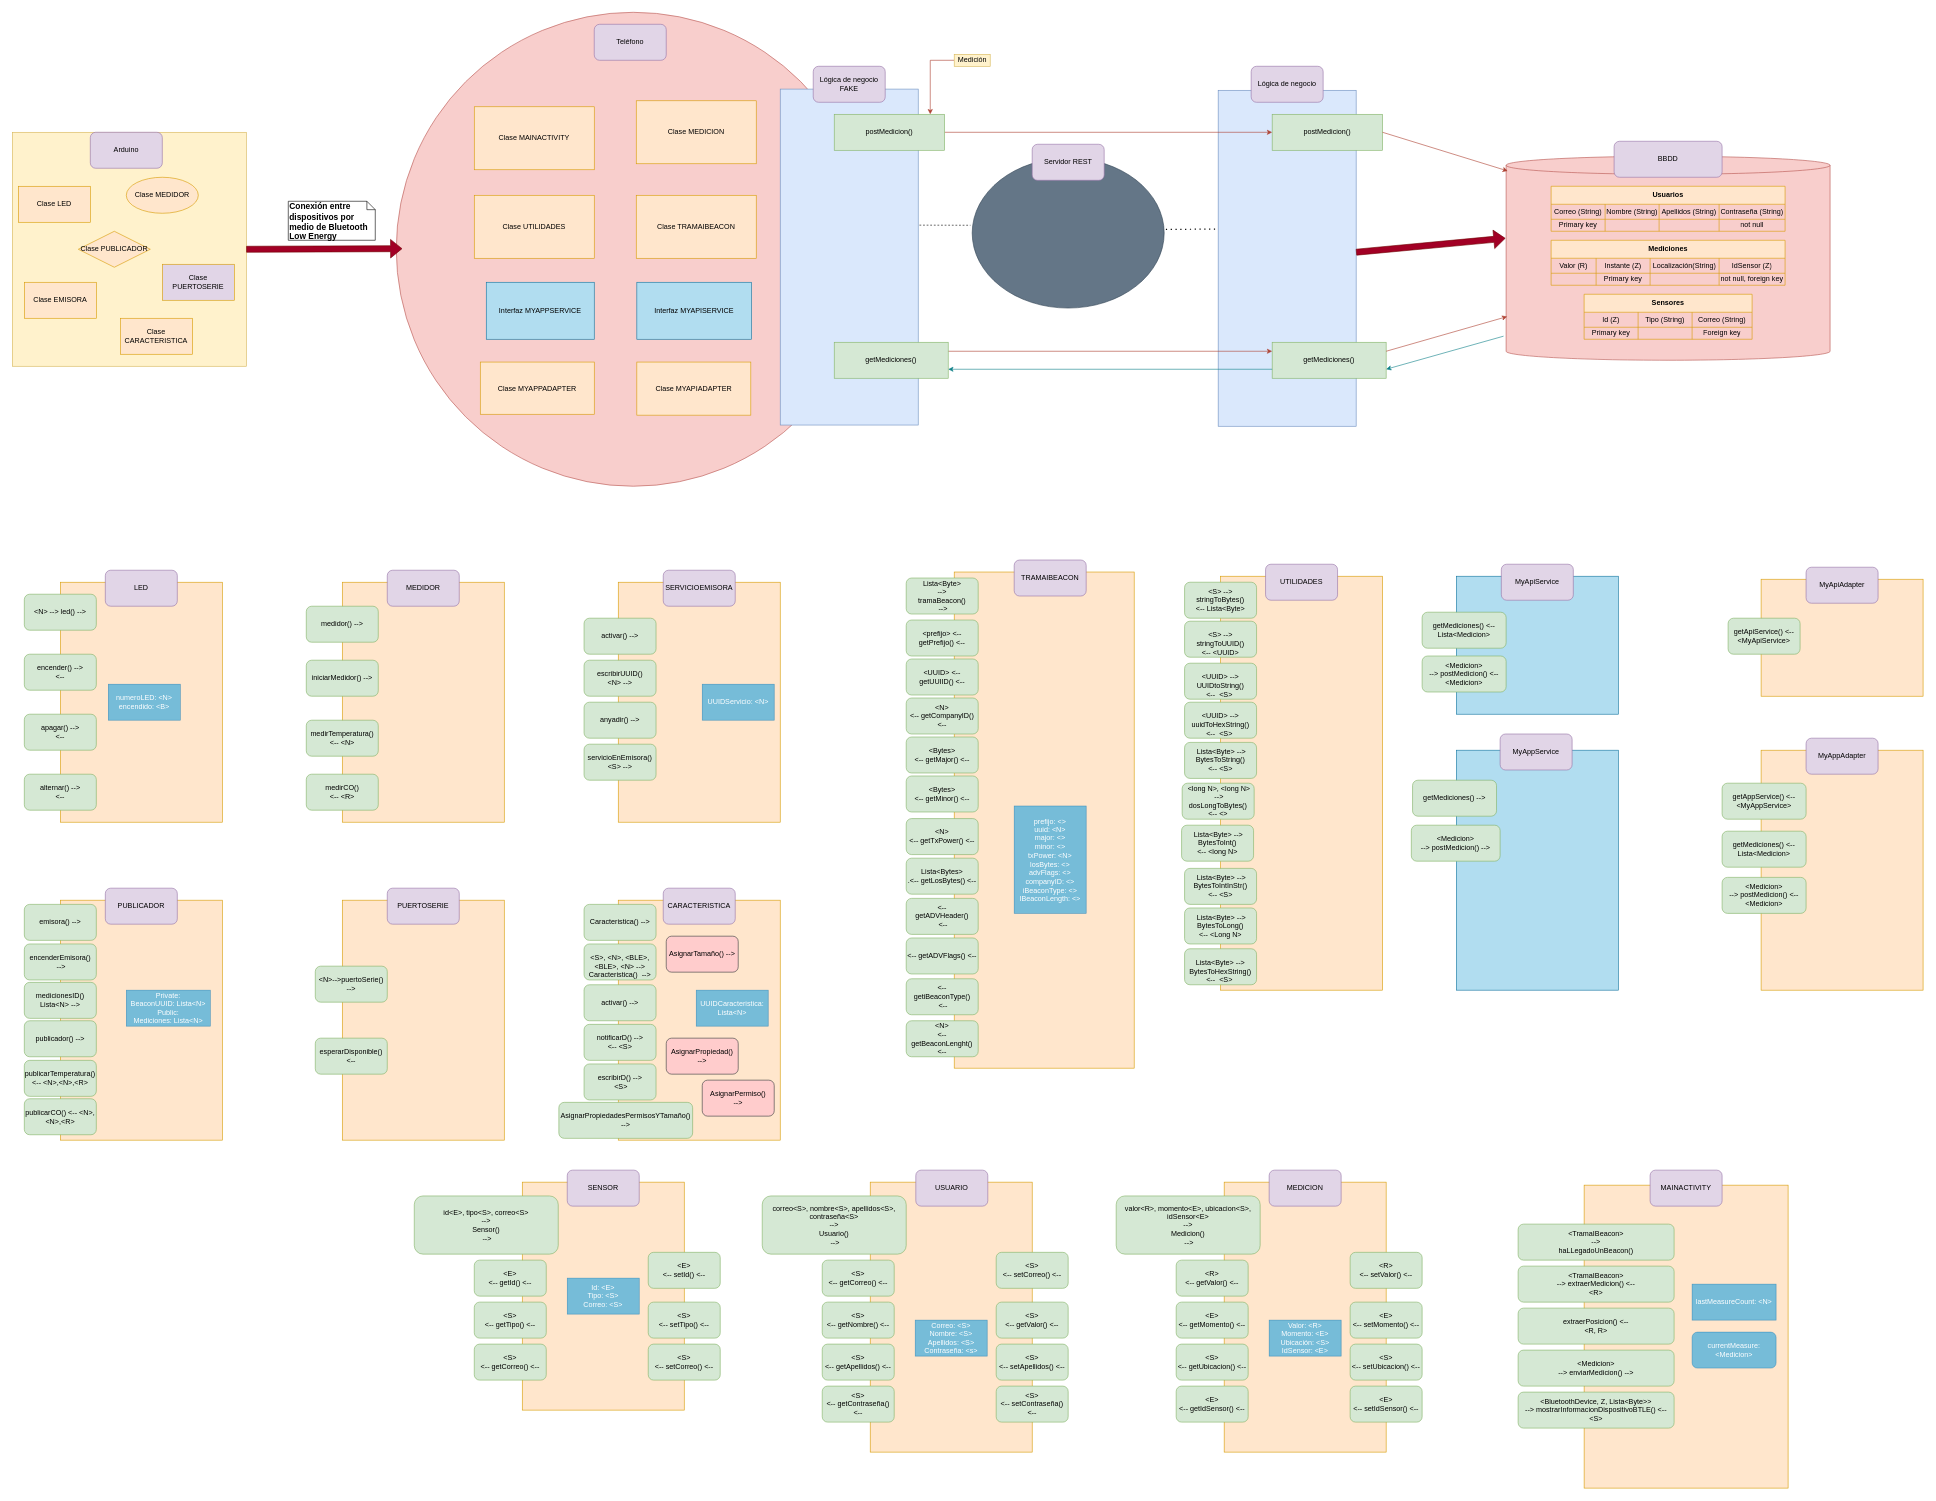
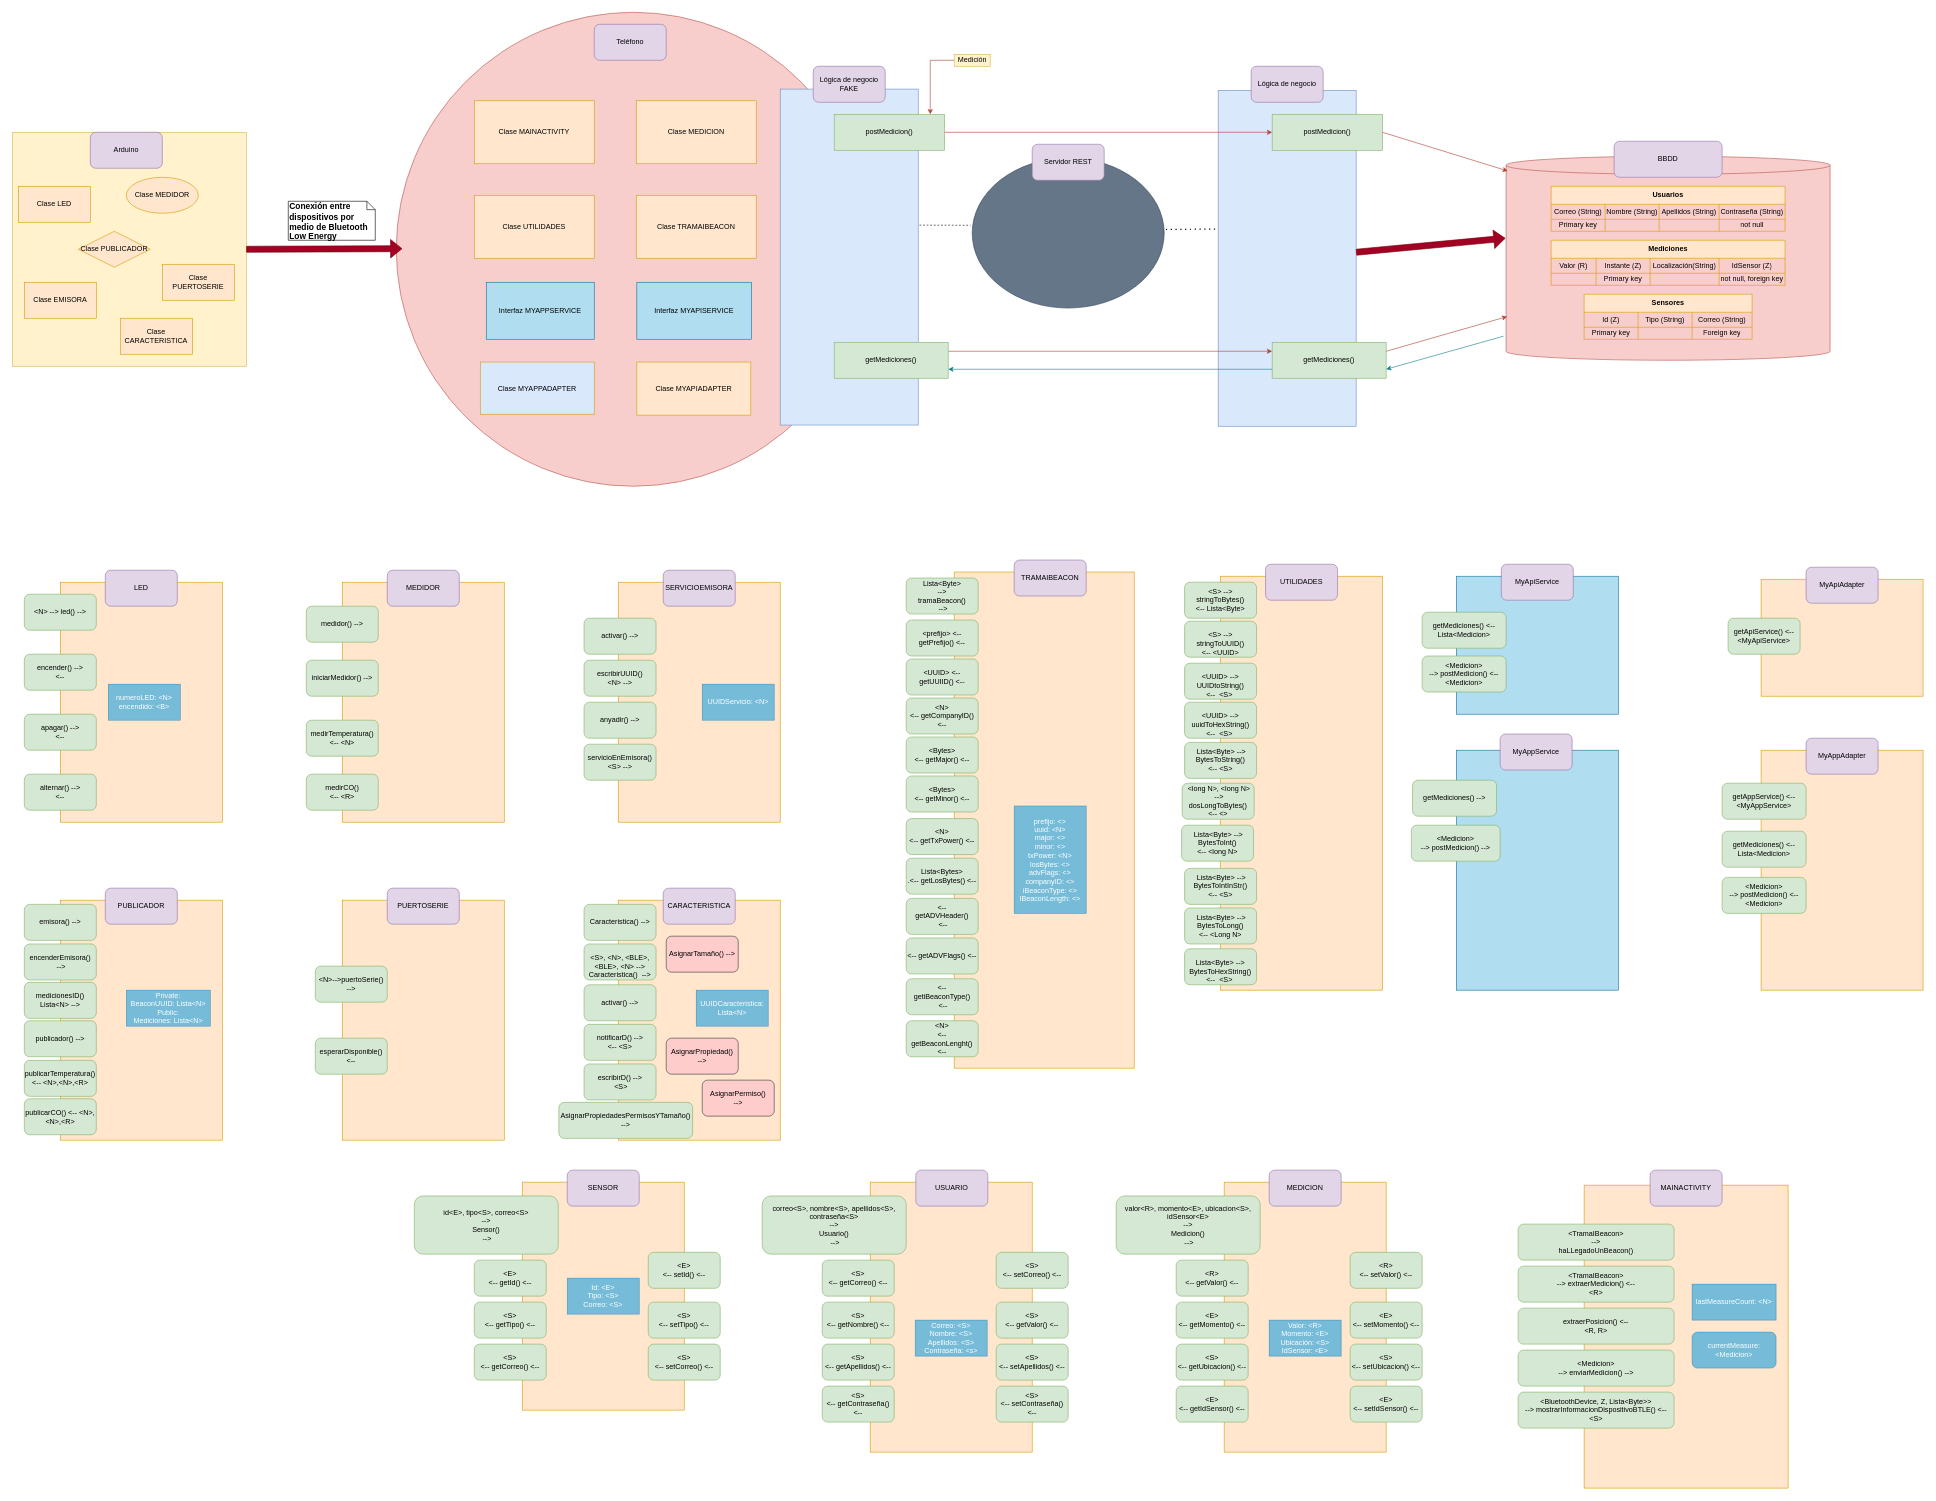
node "Clase MAINACTIVITY": moved (534, 138) -> (534, 132)
node "Clase PUERTOSERIE": fillcolor #e1d5e7 -> #ffe6cc
node "Clase MYAPPADAPTER": fillcolor #ffe6cc -> #dae8fc
